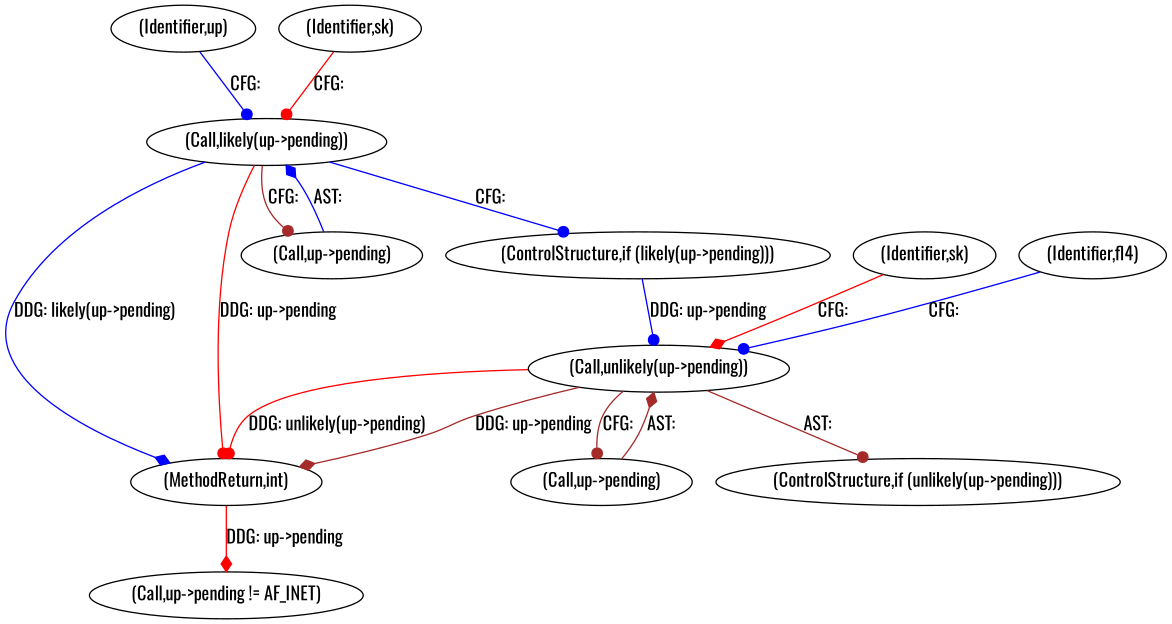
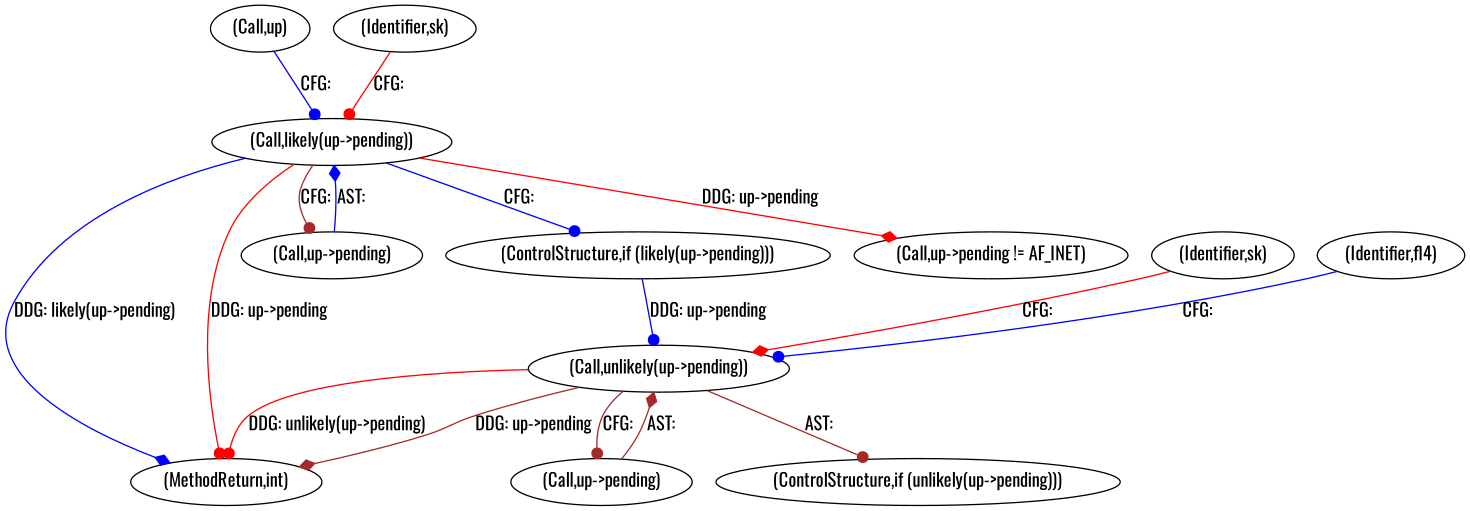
node "(Identifier,up)": label "(Identifier,up)" -> "(Call,up)"
edge "(MethodReturn,int)" -> "(Call,up->pending != AF_INET)": now "(Call,likely(up->pending))" -> "(Call,up->pending != AF_INET)"
